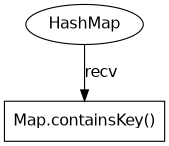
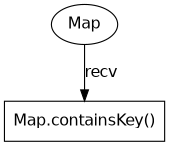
node "HashMap": label "HashMap" -> "Map"
